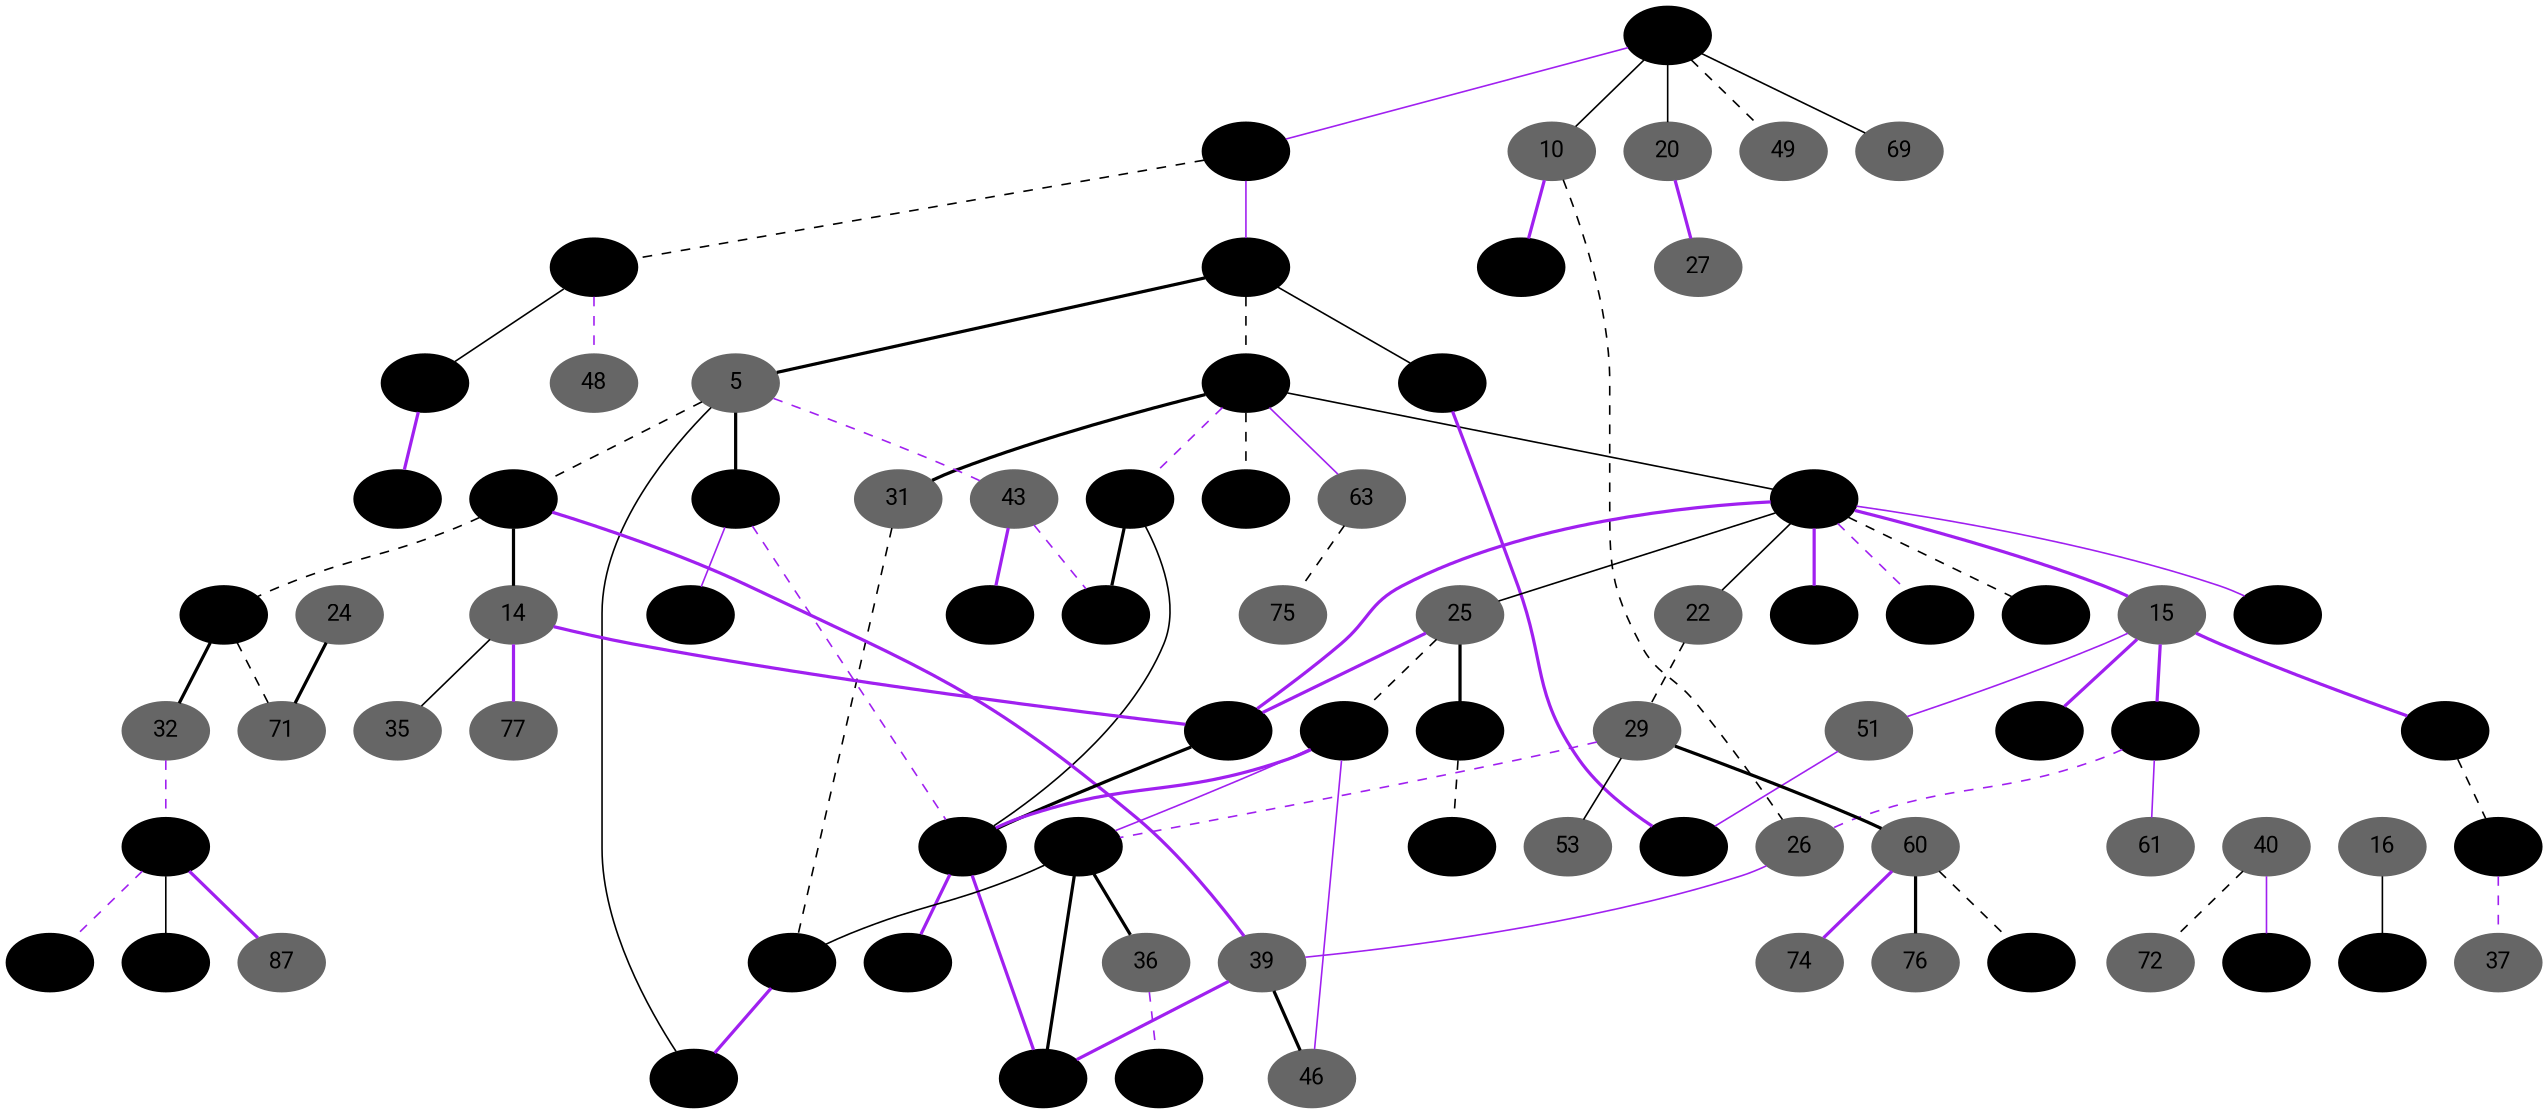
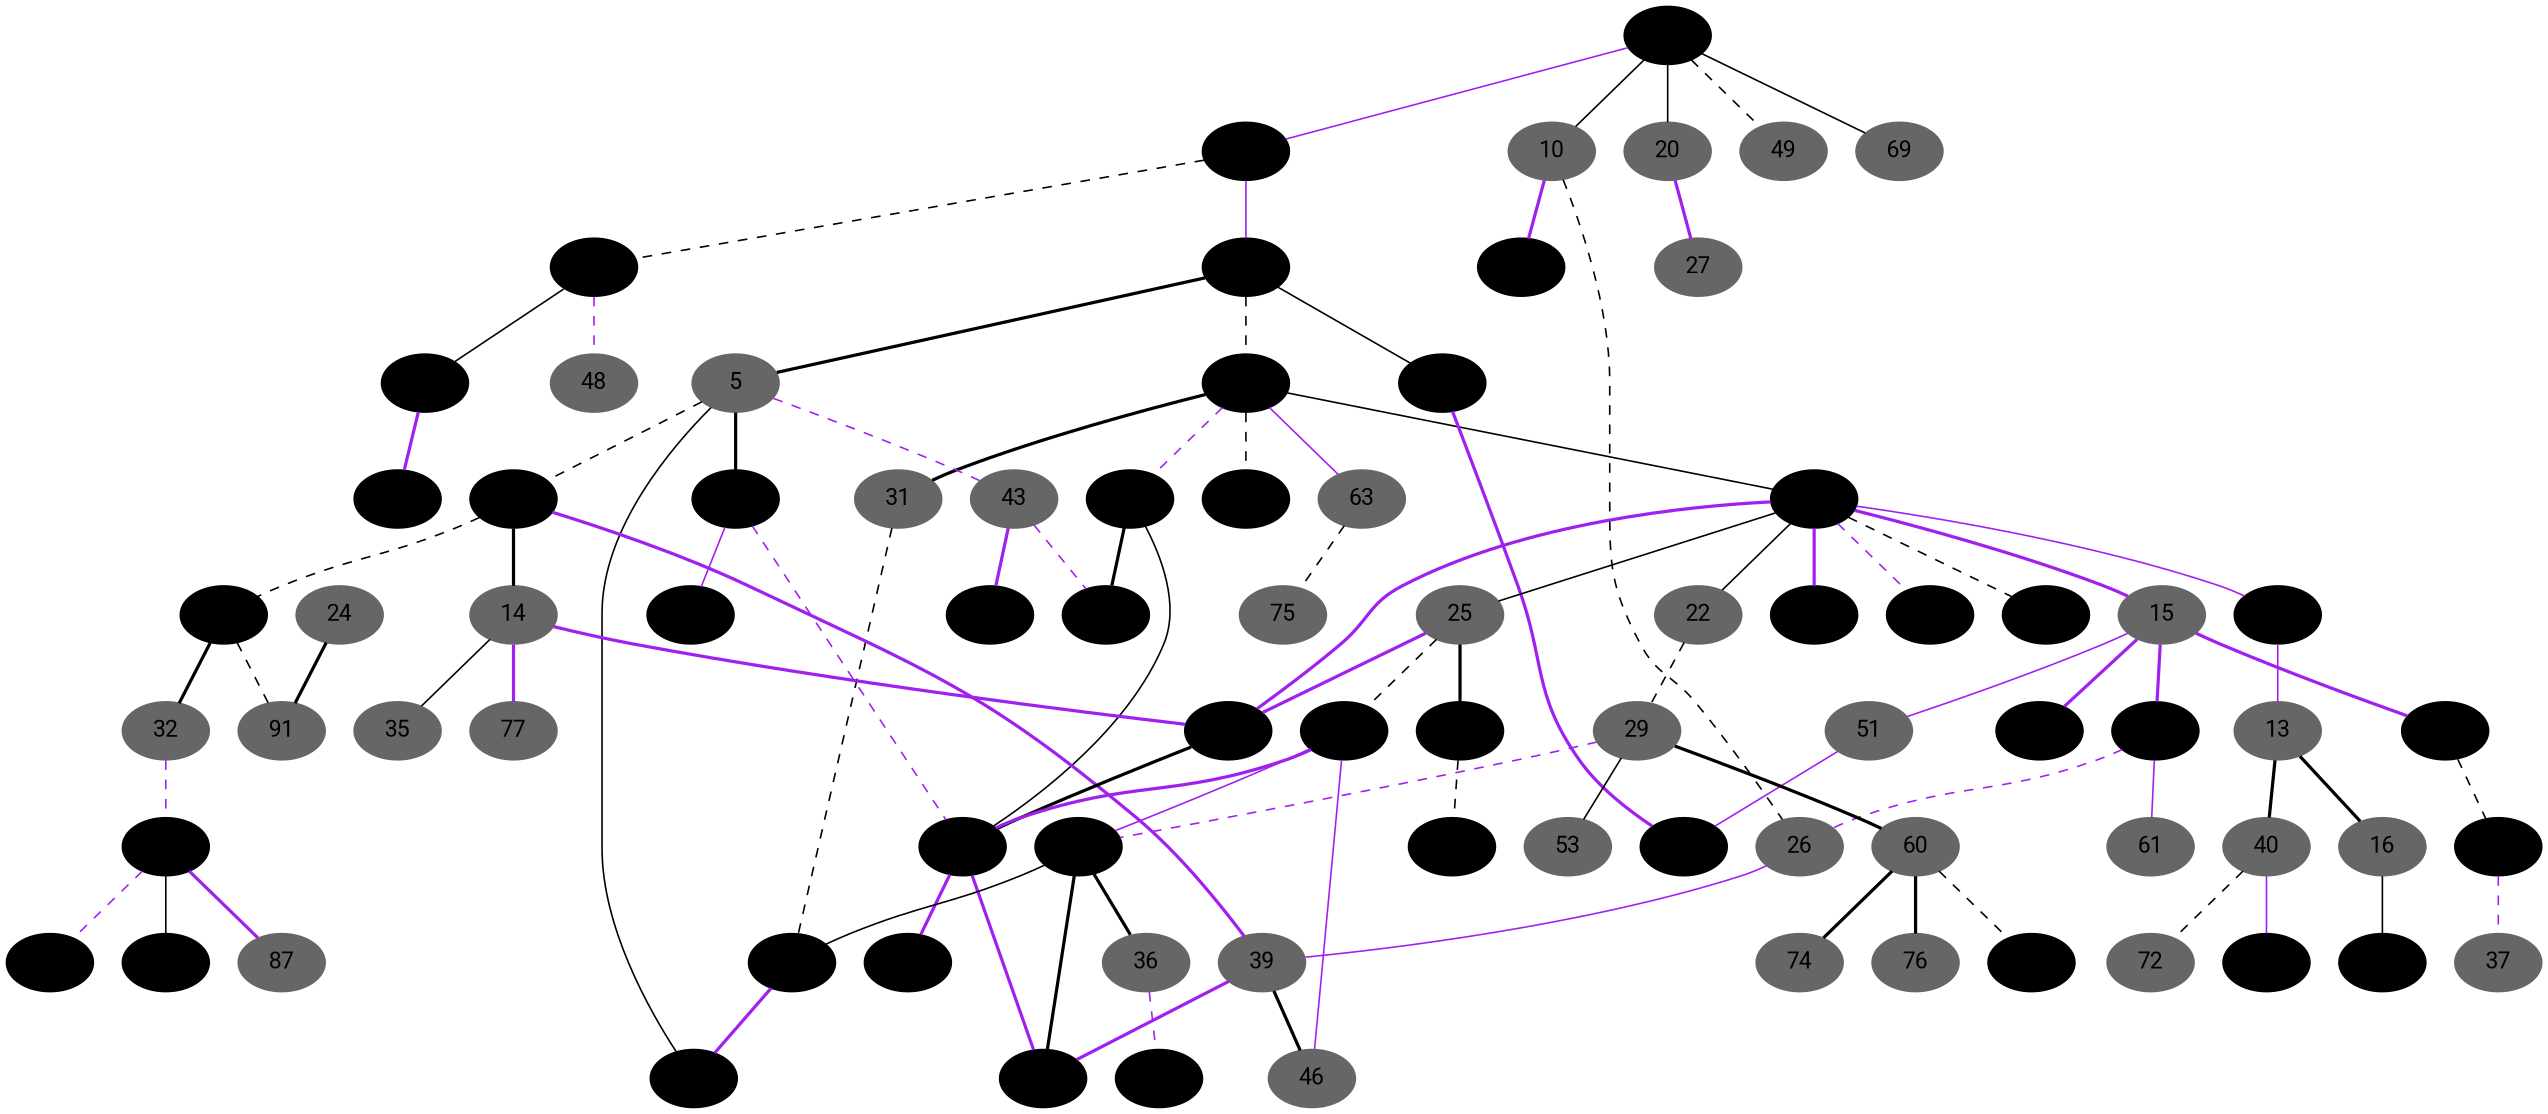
node "71": label "71" -> "91"
node "13": added
edge "60" -- "74": color purple -> black
